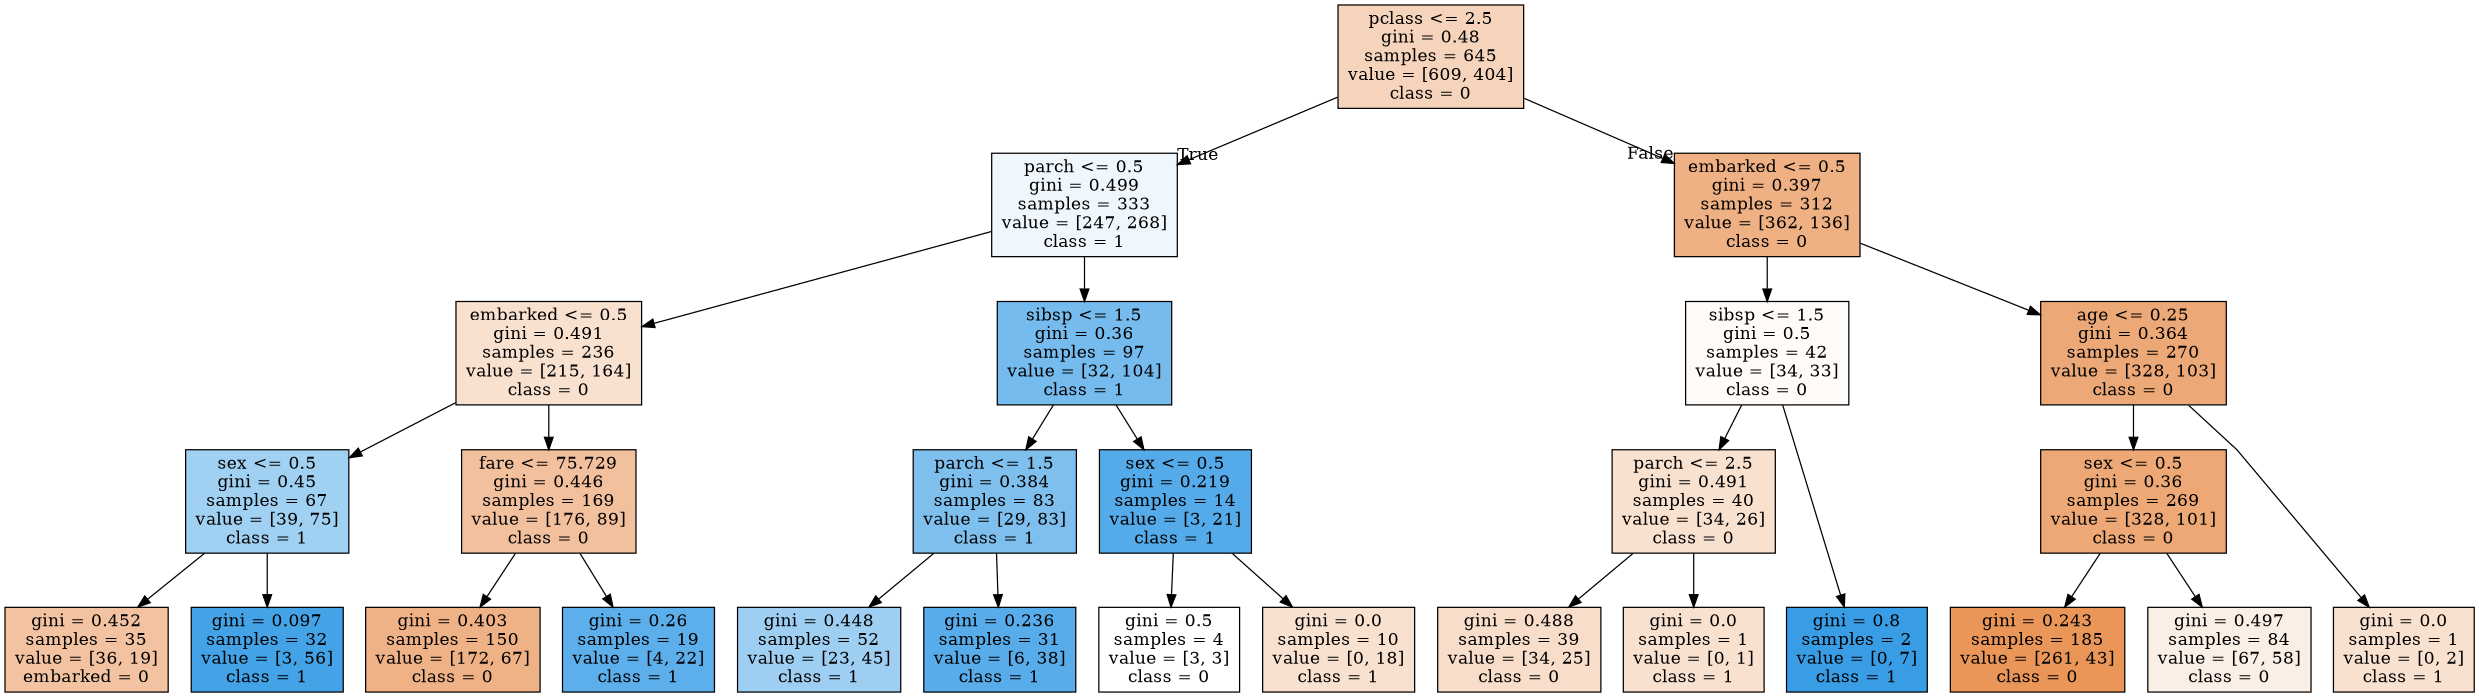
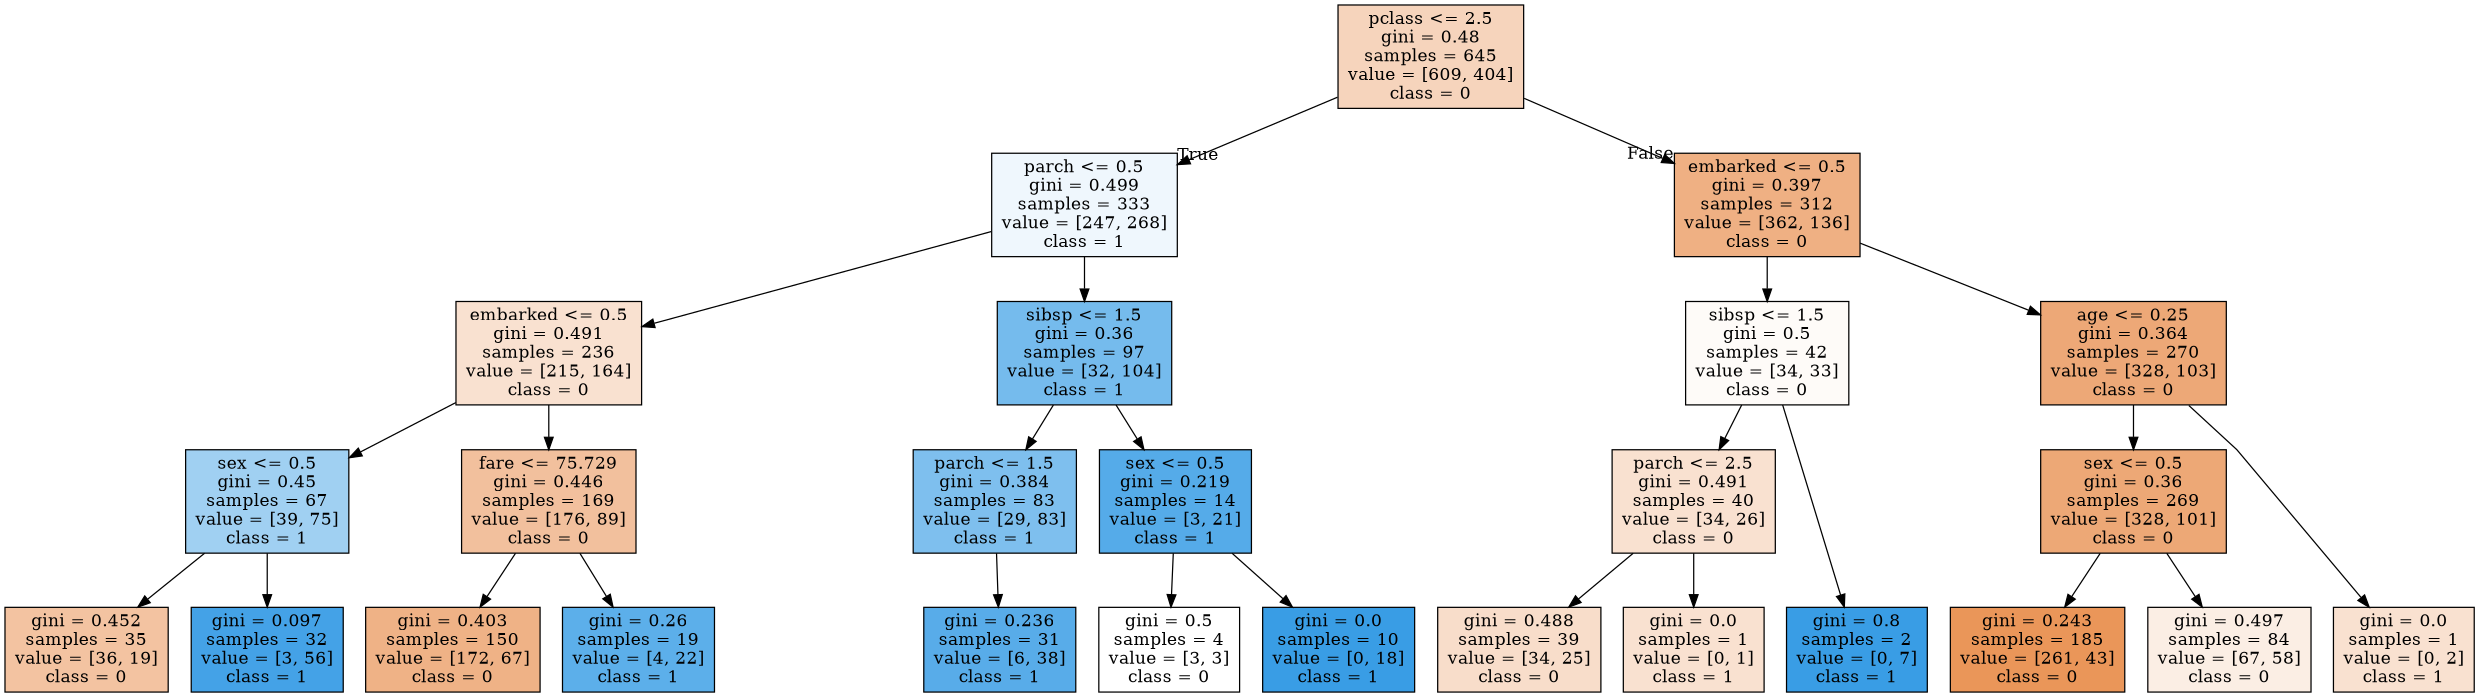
node "gini = 0.452 samples = 35 value = [36, 19] embarked = 0": label "gini = 0.452 samples = 35 value = [36, 19] embarked = 0" -> "gini = 0.452 samples = 35 value = [36, 19] class = 0"
node "gini = 0.448 samples = 52 value = [23, 45] class = 1": removed
node "gini = 0.0 samples = 10 value = [0, 18] class = 1": fillcolor #e581393c -> #399de5ff
